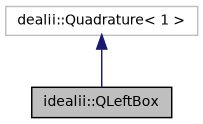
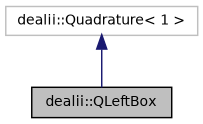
node "idealii::QLeftBox": label "idealii::QLeftBox" -> "dealii::QLeftBox"
